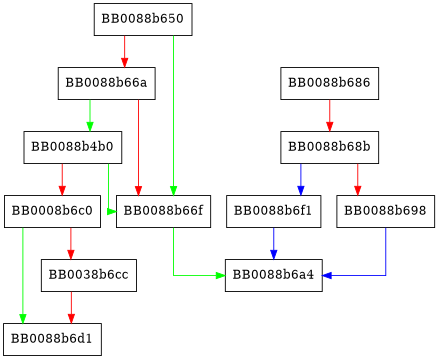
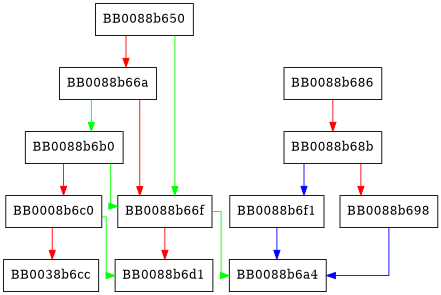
node "BB0088b4b0": label "BB0088b4b0" -> "BB0088b6b0"
edge "BB0038b6cc" -> "BB0088b6d1": now "BB0088b66f" -> "BB0088b6d1"
